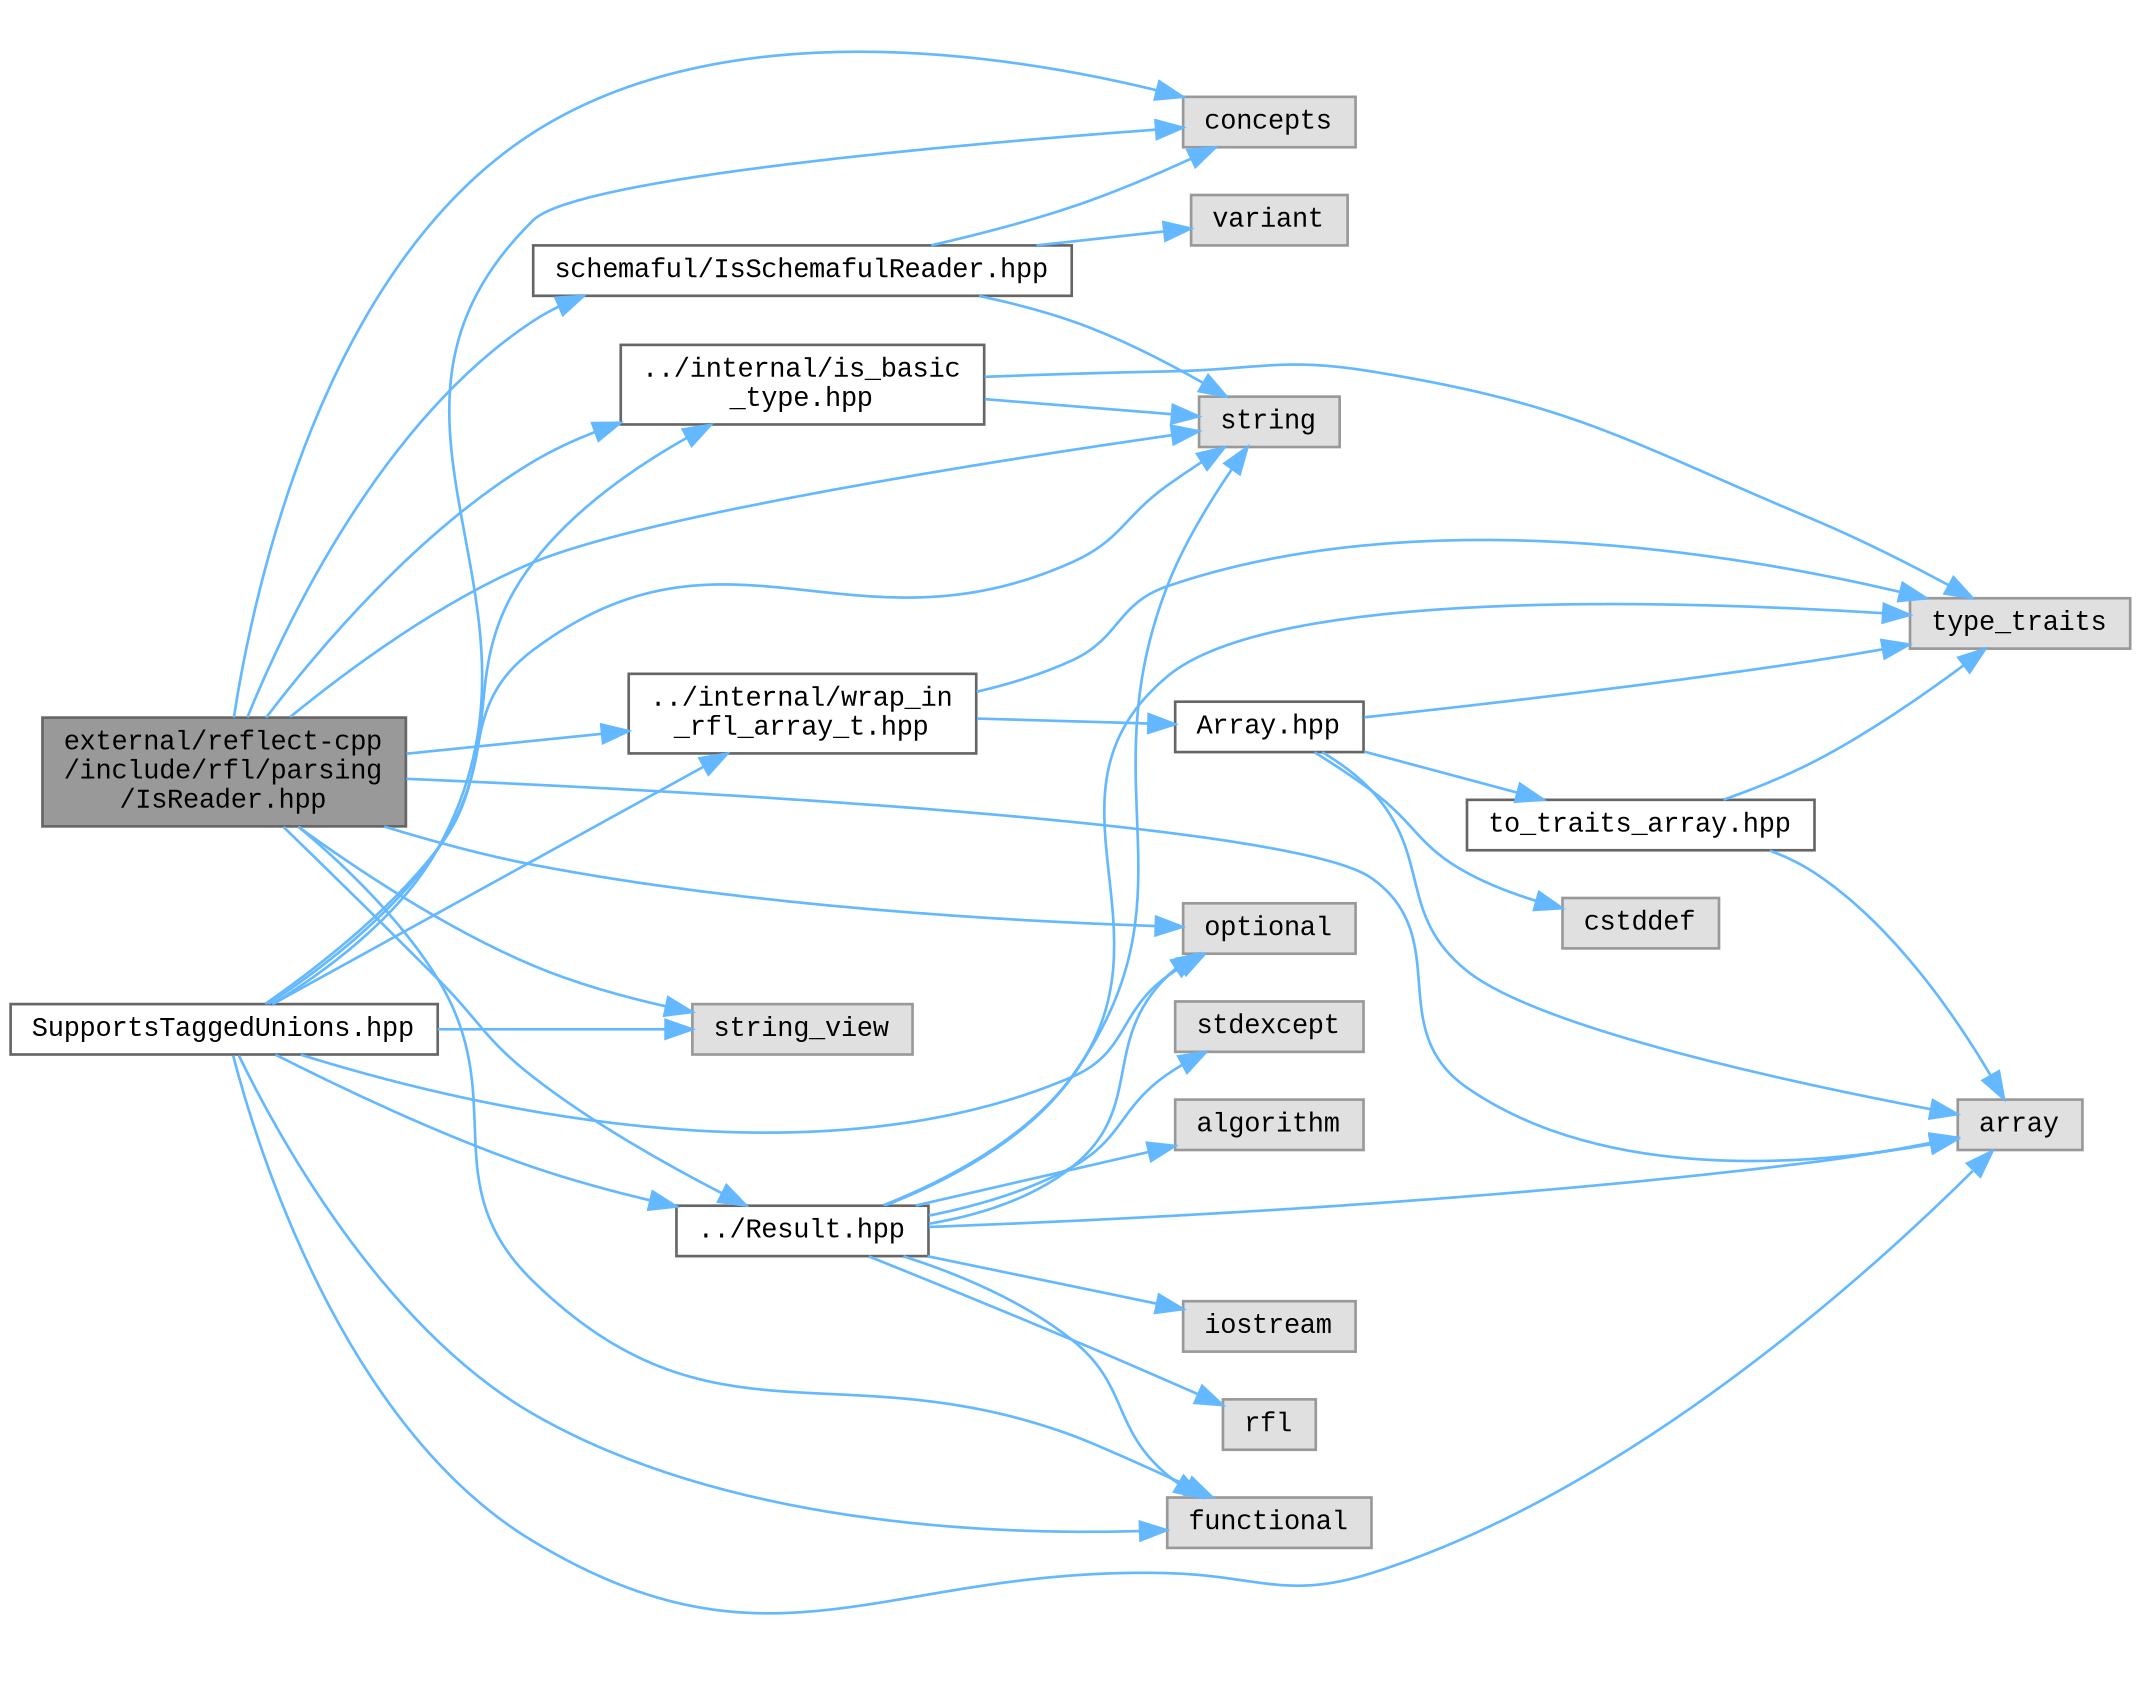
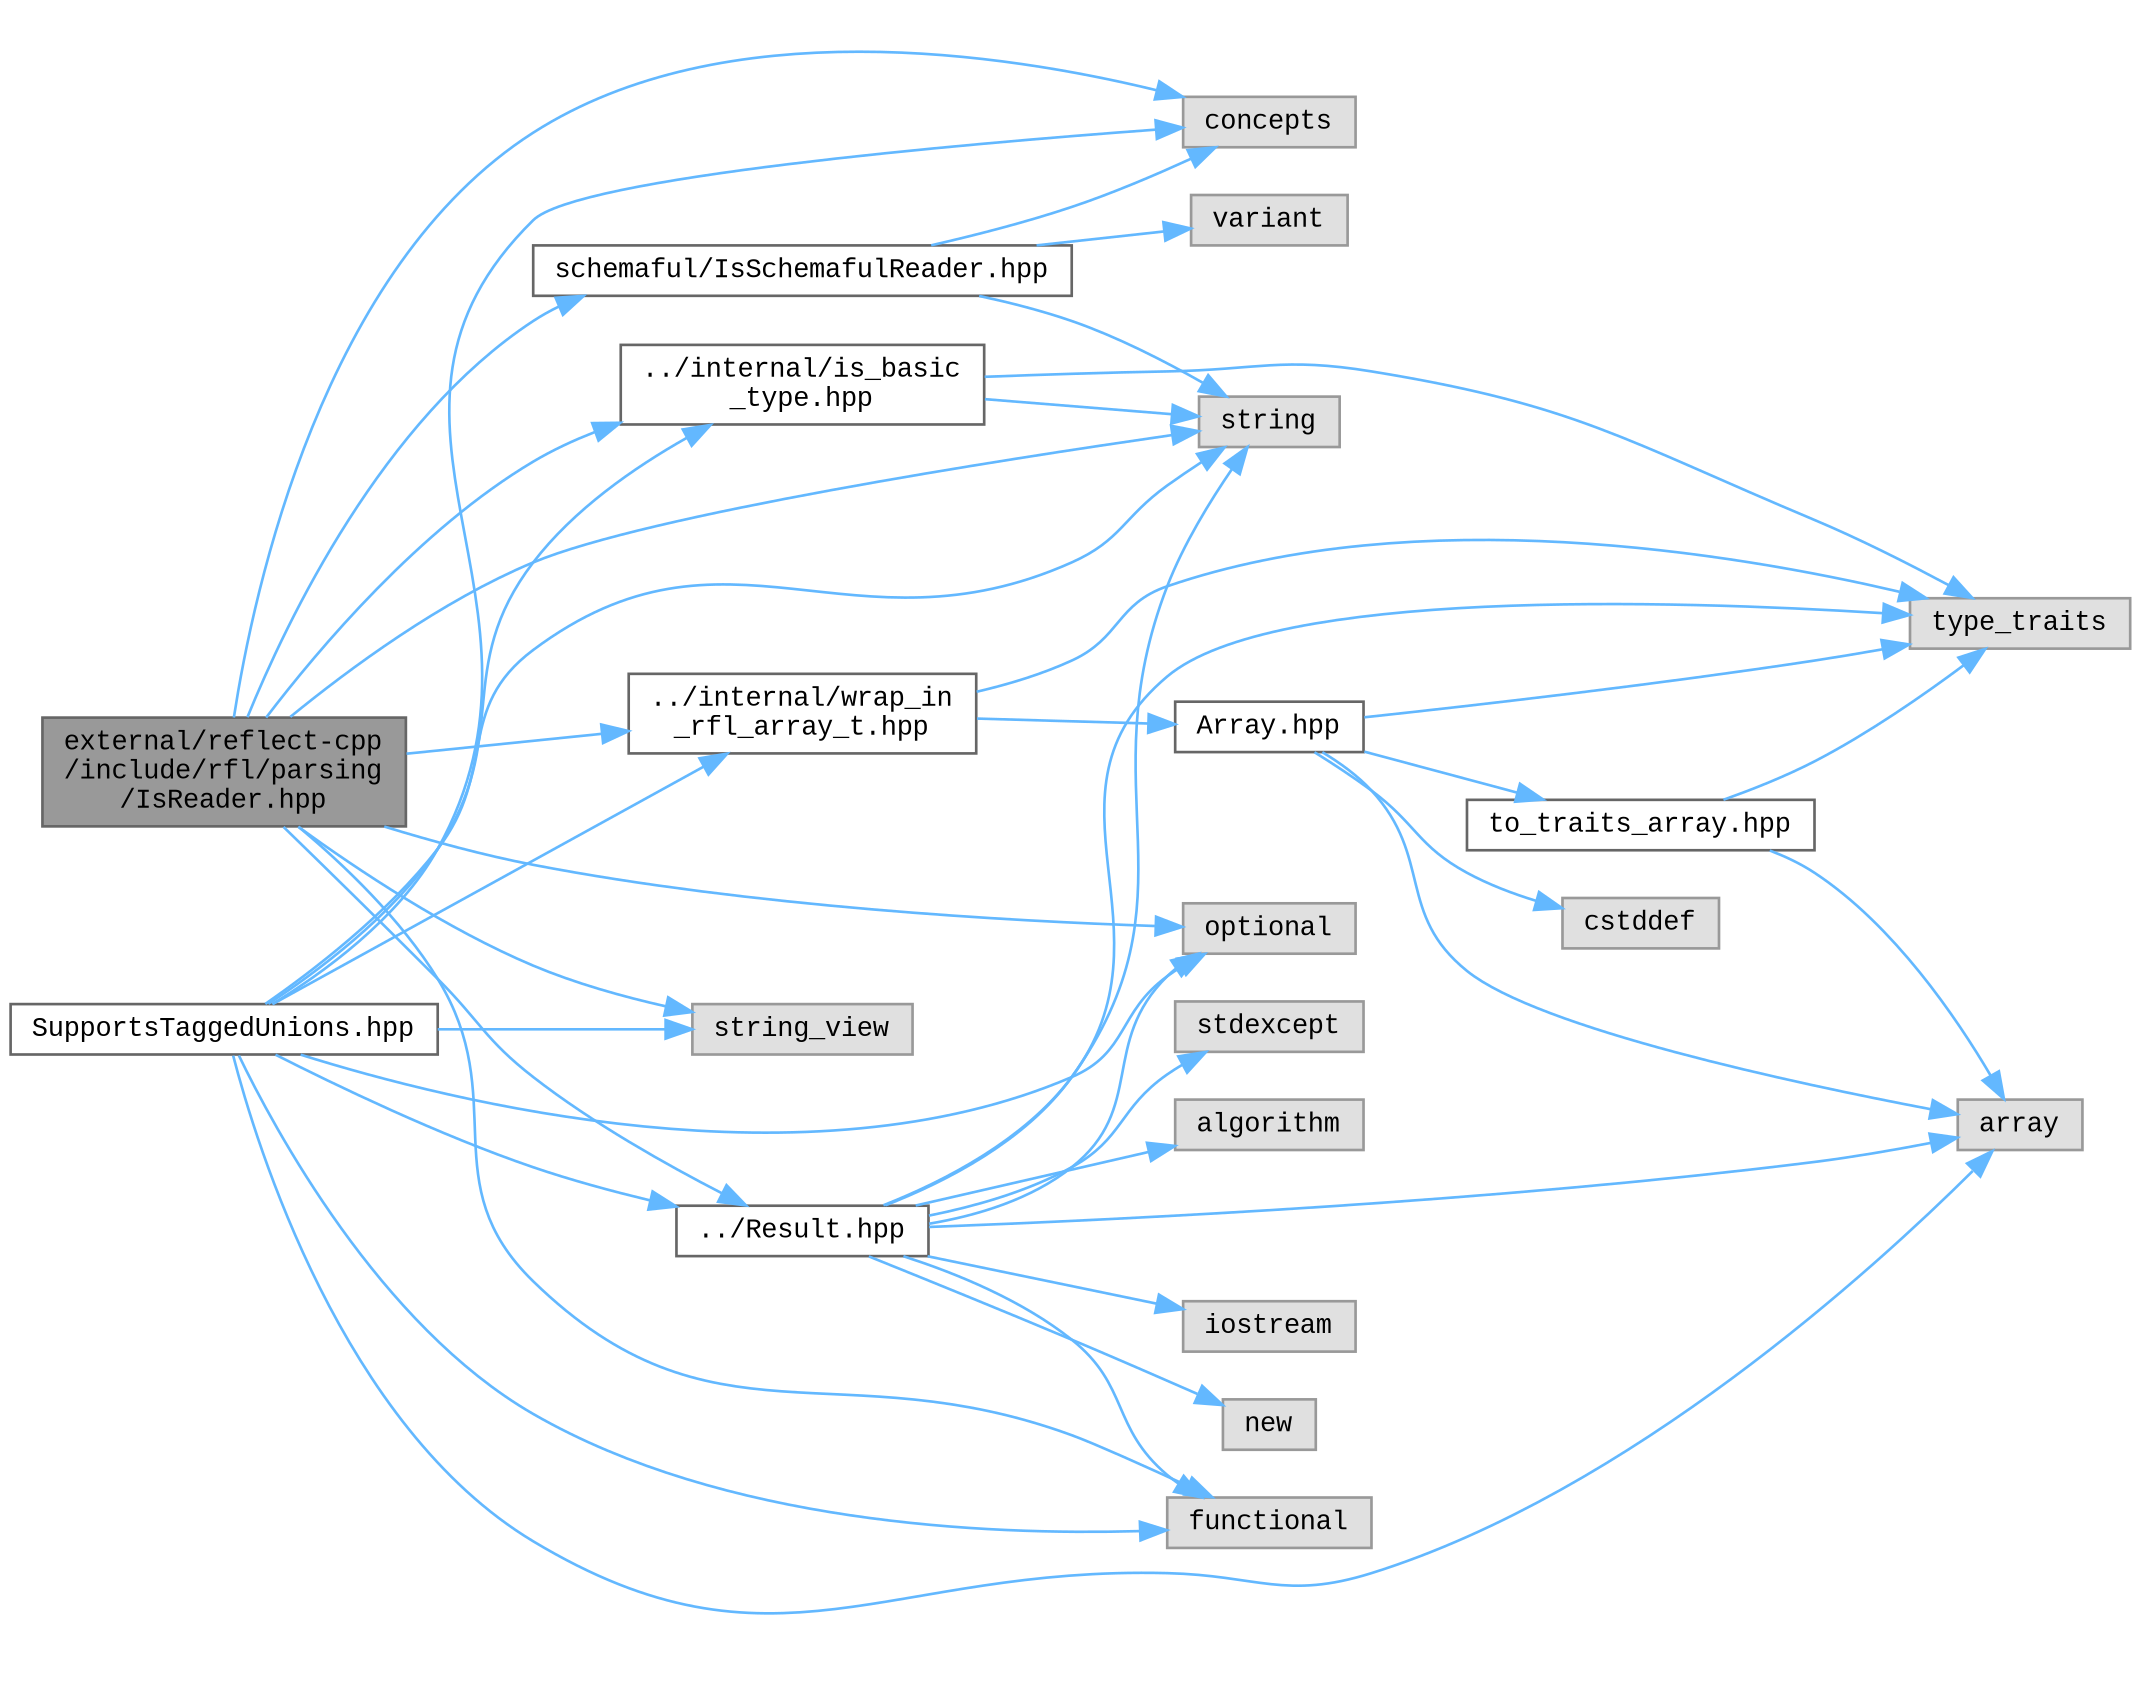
edge "external/reflect-cpp /include/rfl/parsing /IsReader.hpp" -> "array": removed
node "rfl": label "rfl" -> "new"
